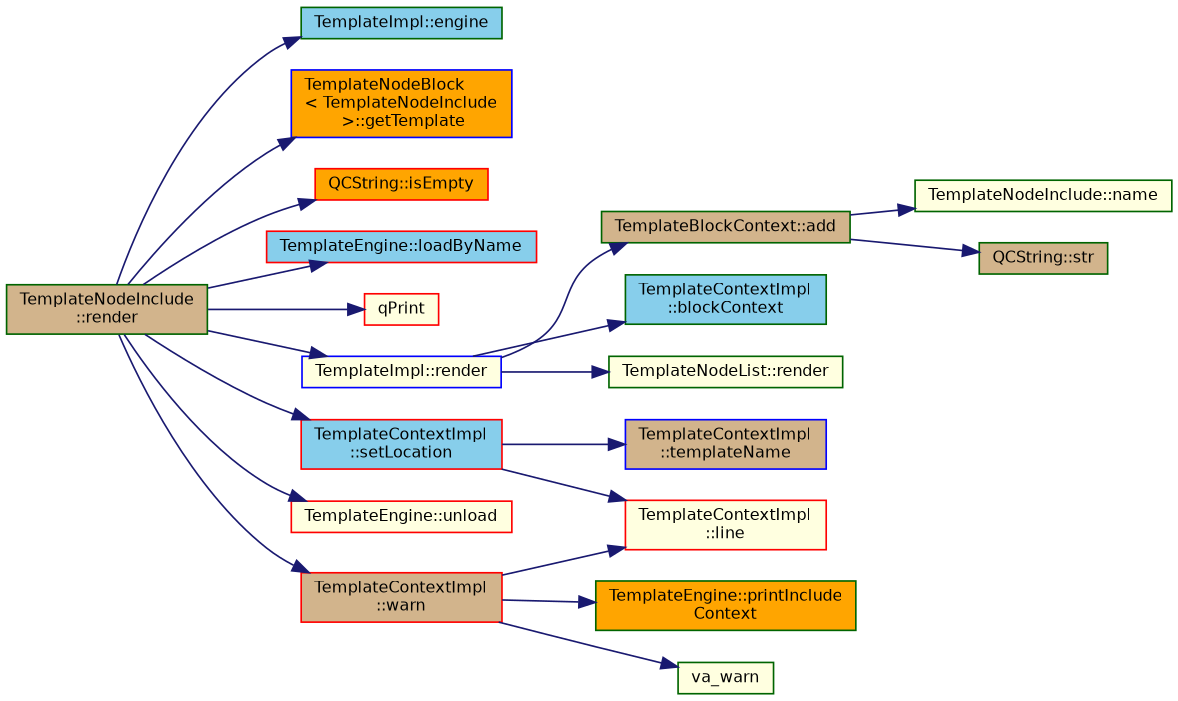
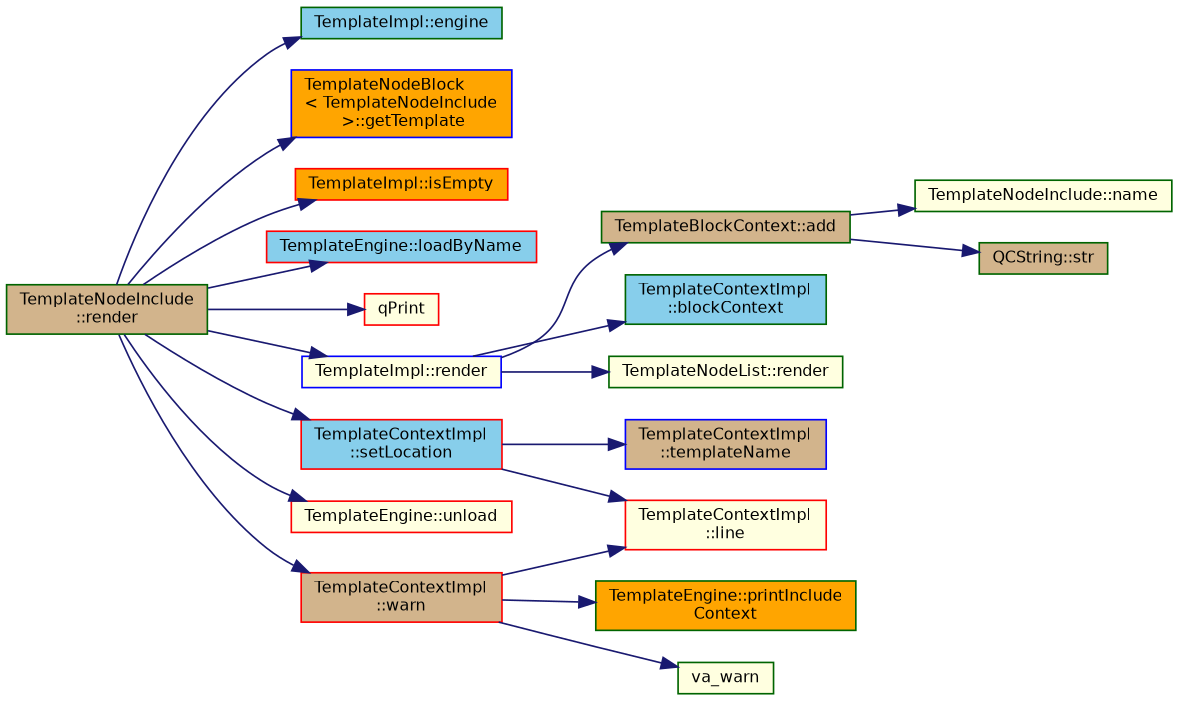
node "QCString::isEmpty": label "QCString::isEmpty" -> "TemplateImpl::isEmpty"
